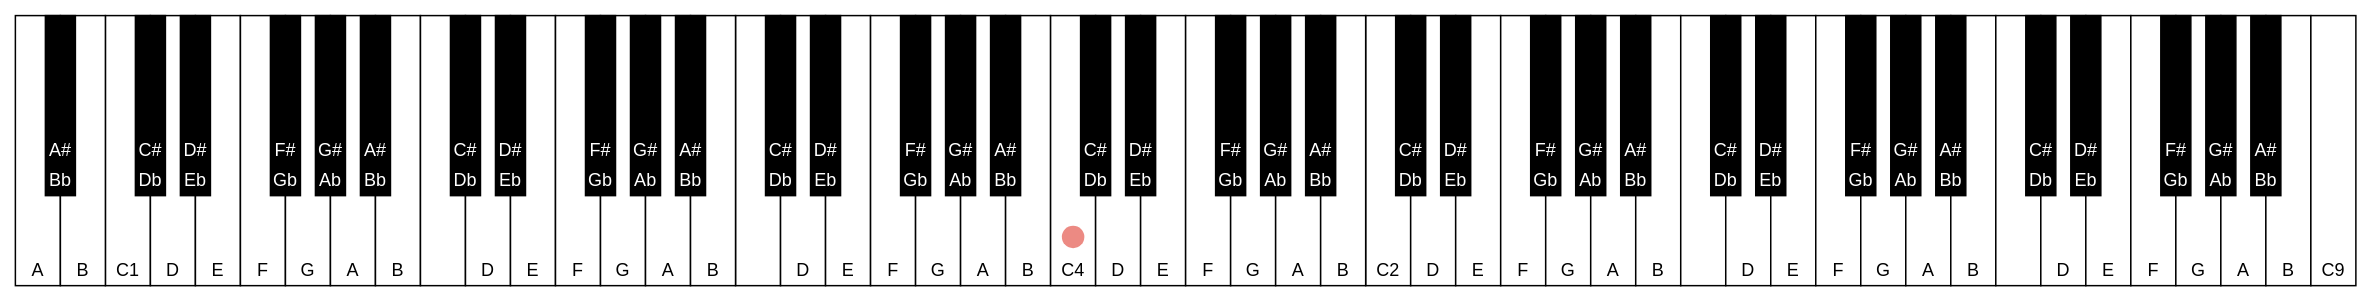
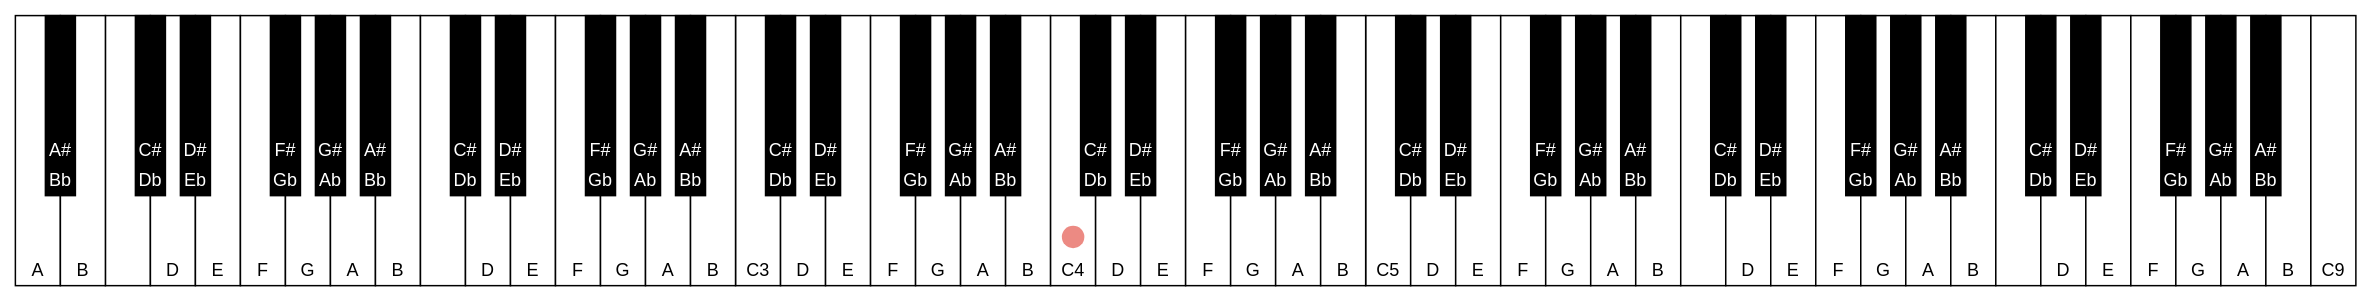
node "C1": removed
node "C3": added
node "C2": label "C2" -> "C5"
